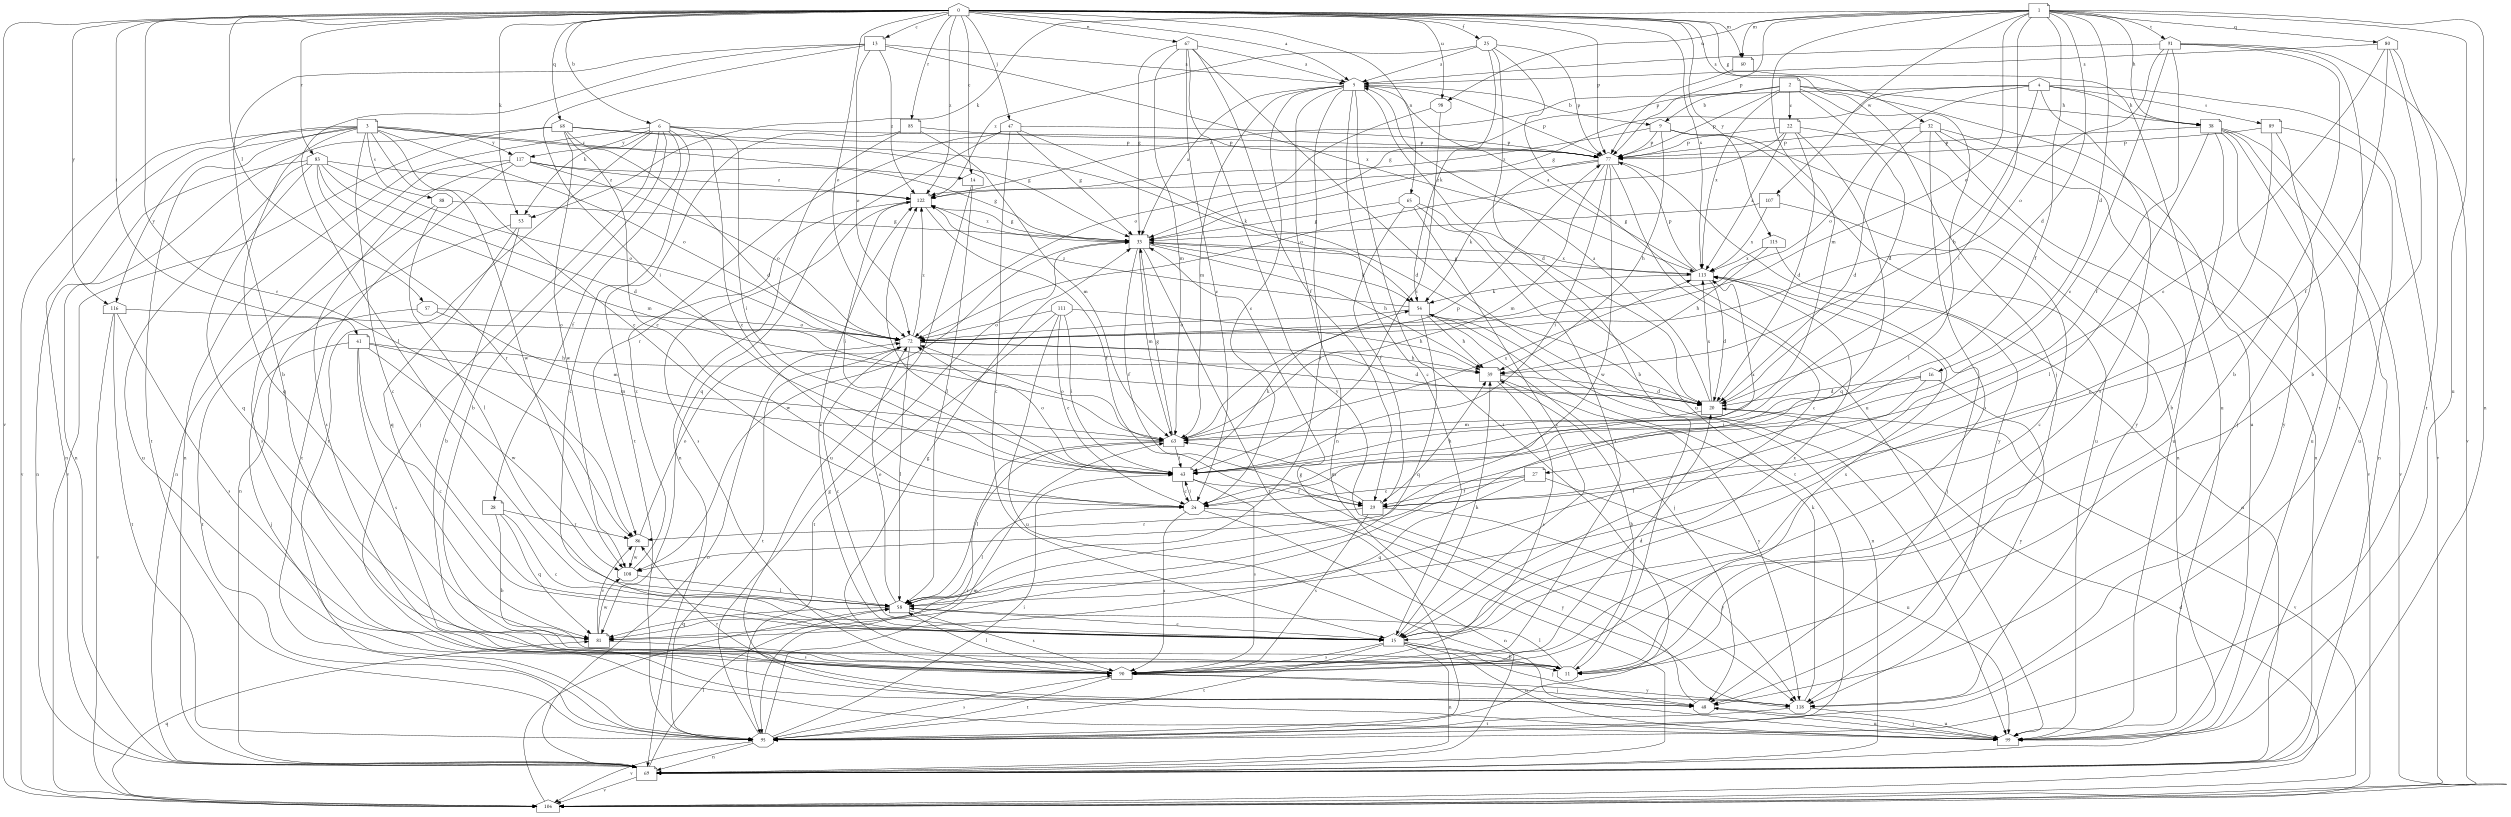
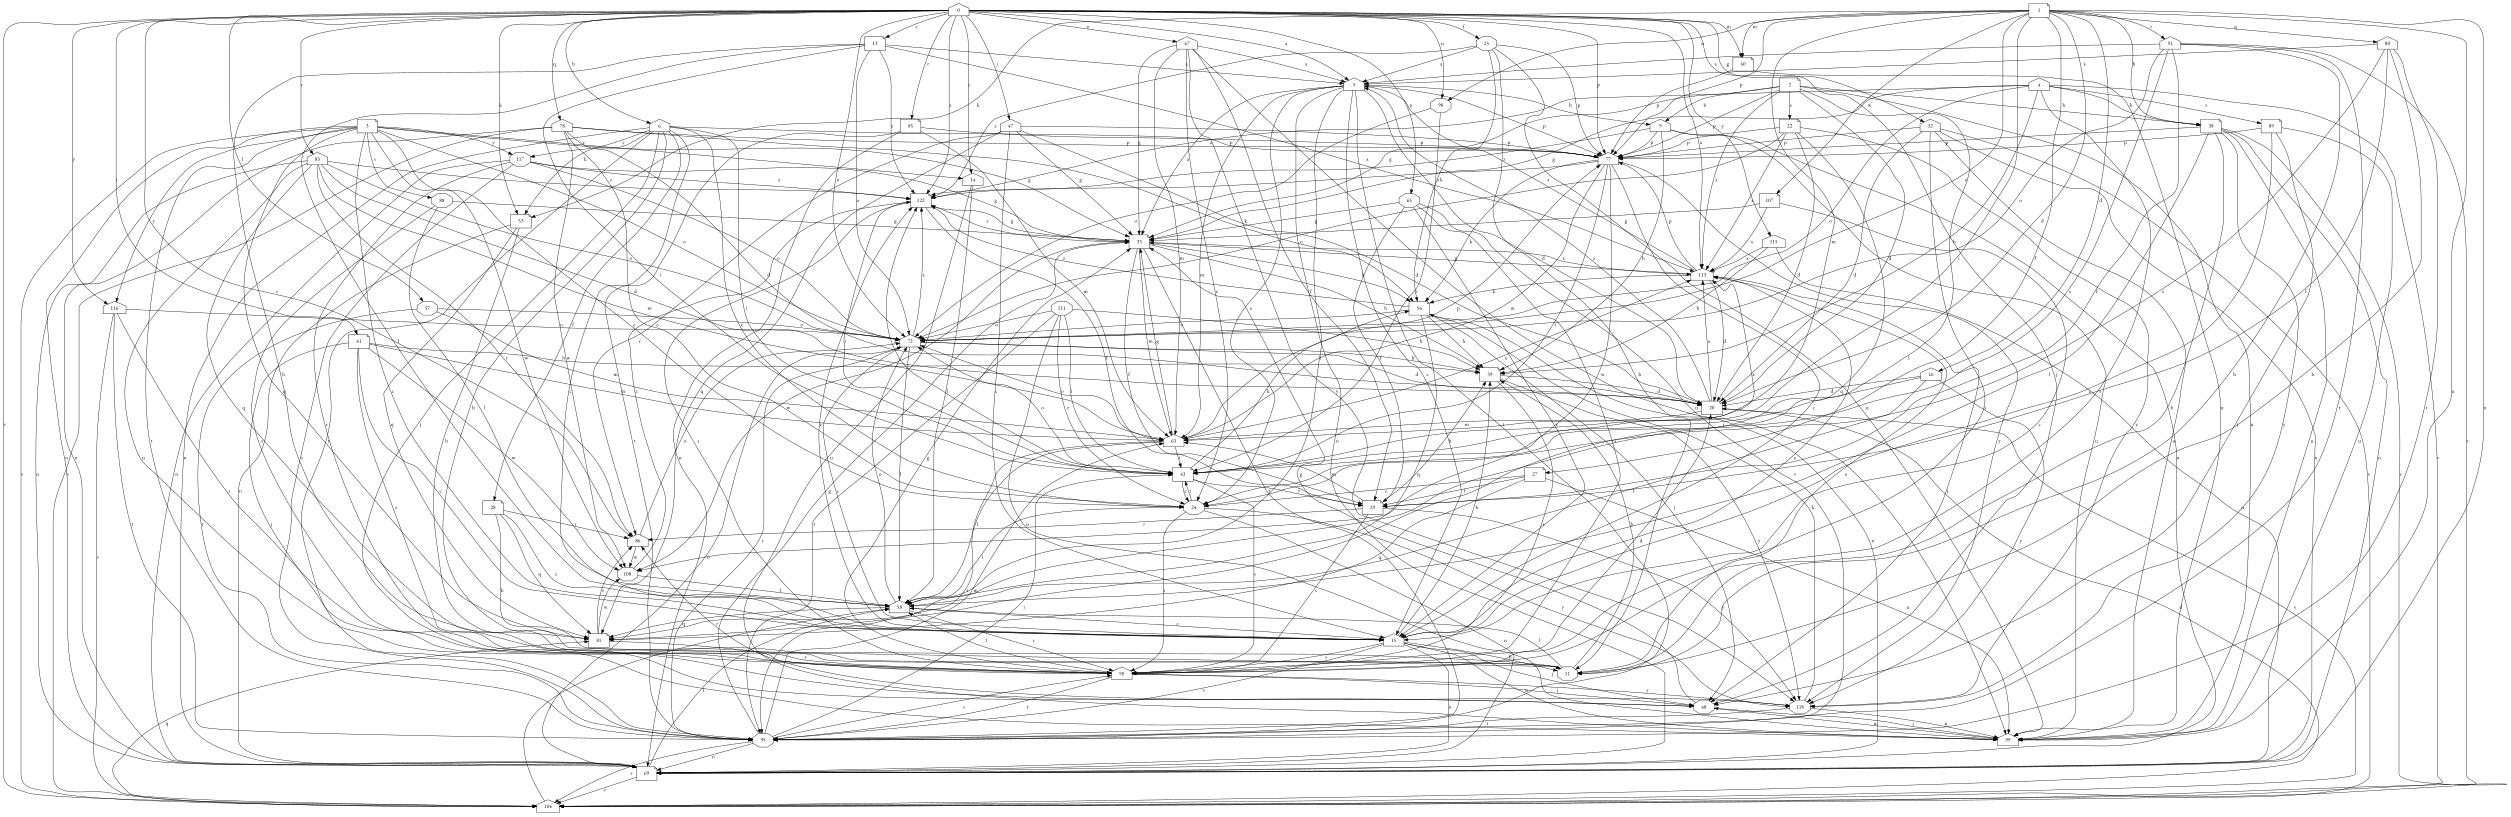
node "68": label "68" -> "78"
